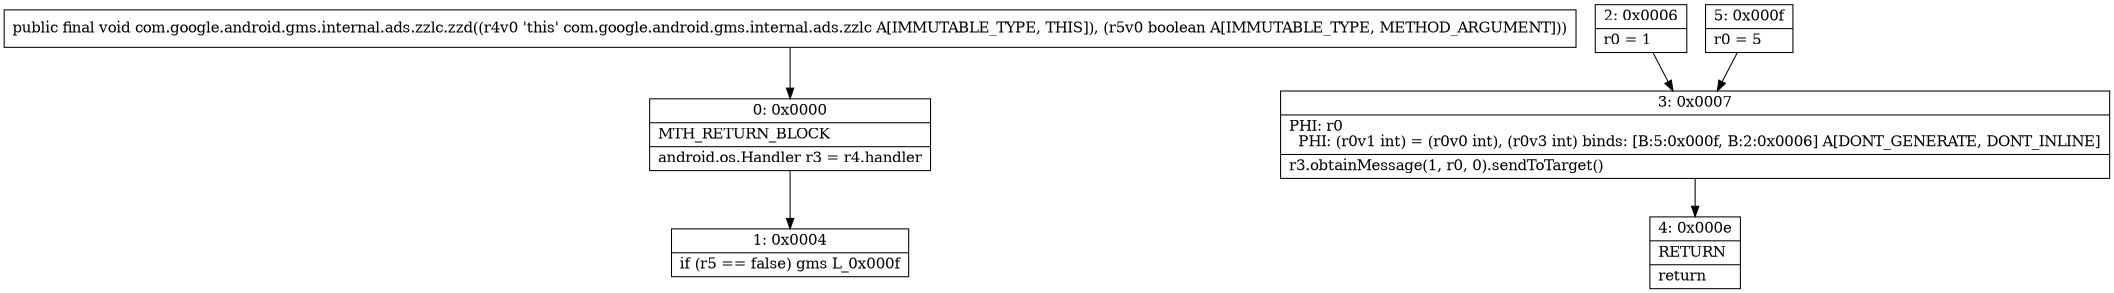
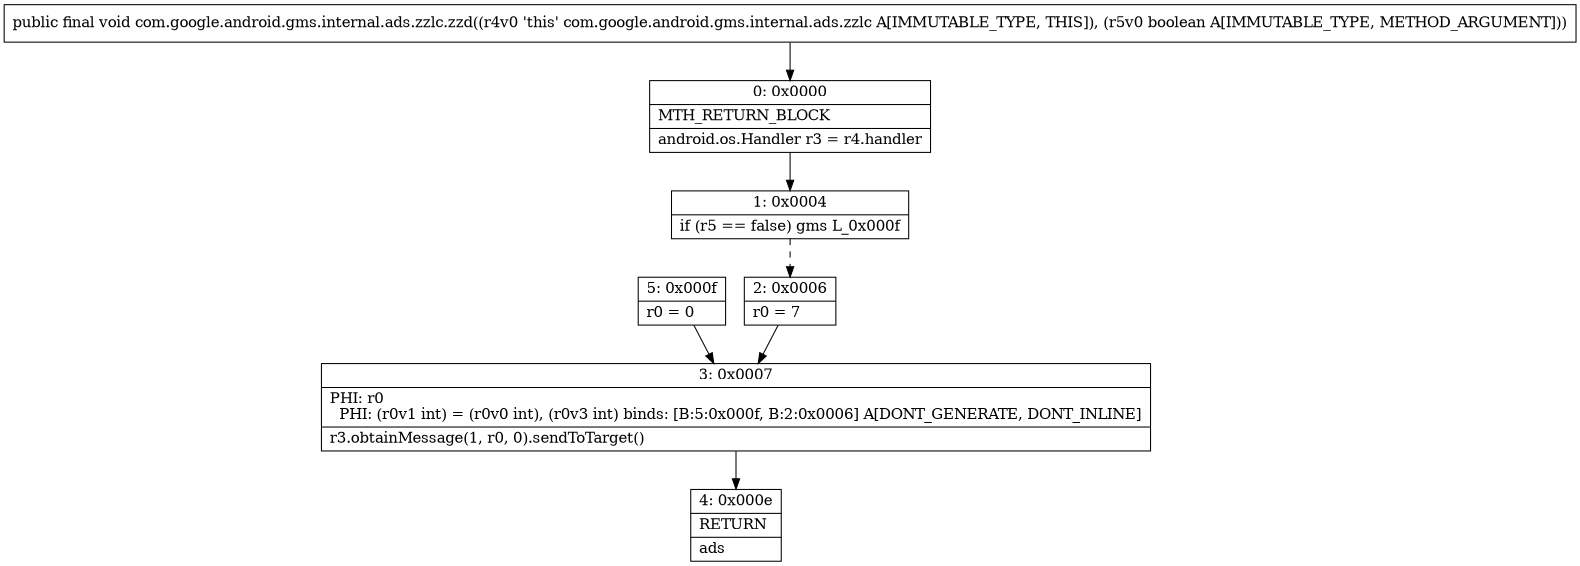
node "2: 0x0006": text "r0 = 1" -> "r0 = 7"
node "5: 0x000f": text "r0 = 5" -> "r0 = 0"
edge "1: 0x0004" -> "2: 0x0006": added
node "4: 0x000e": text "return" -> "ads"
